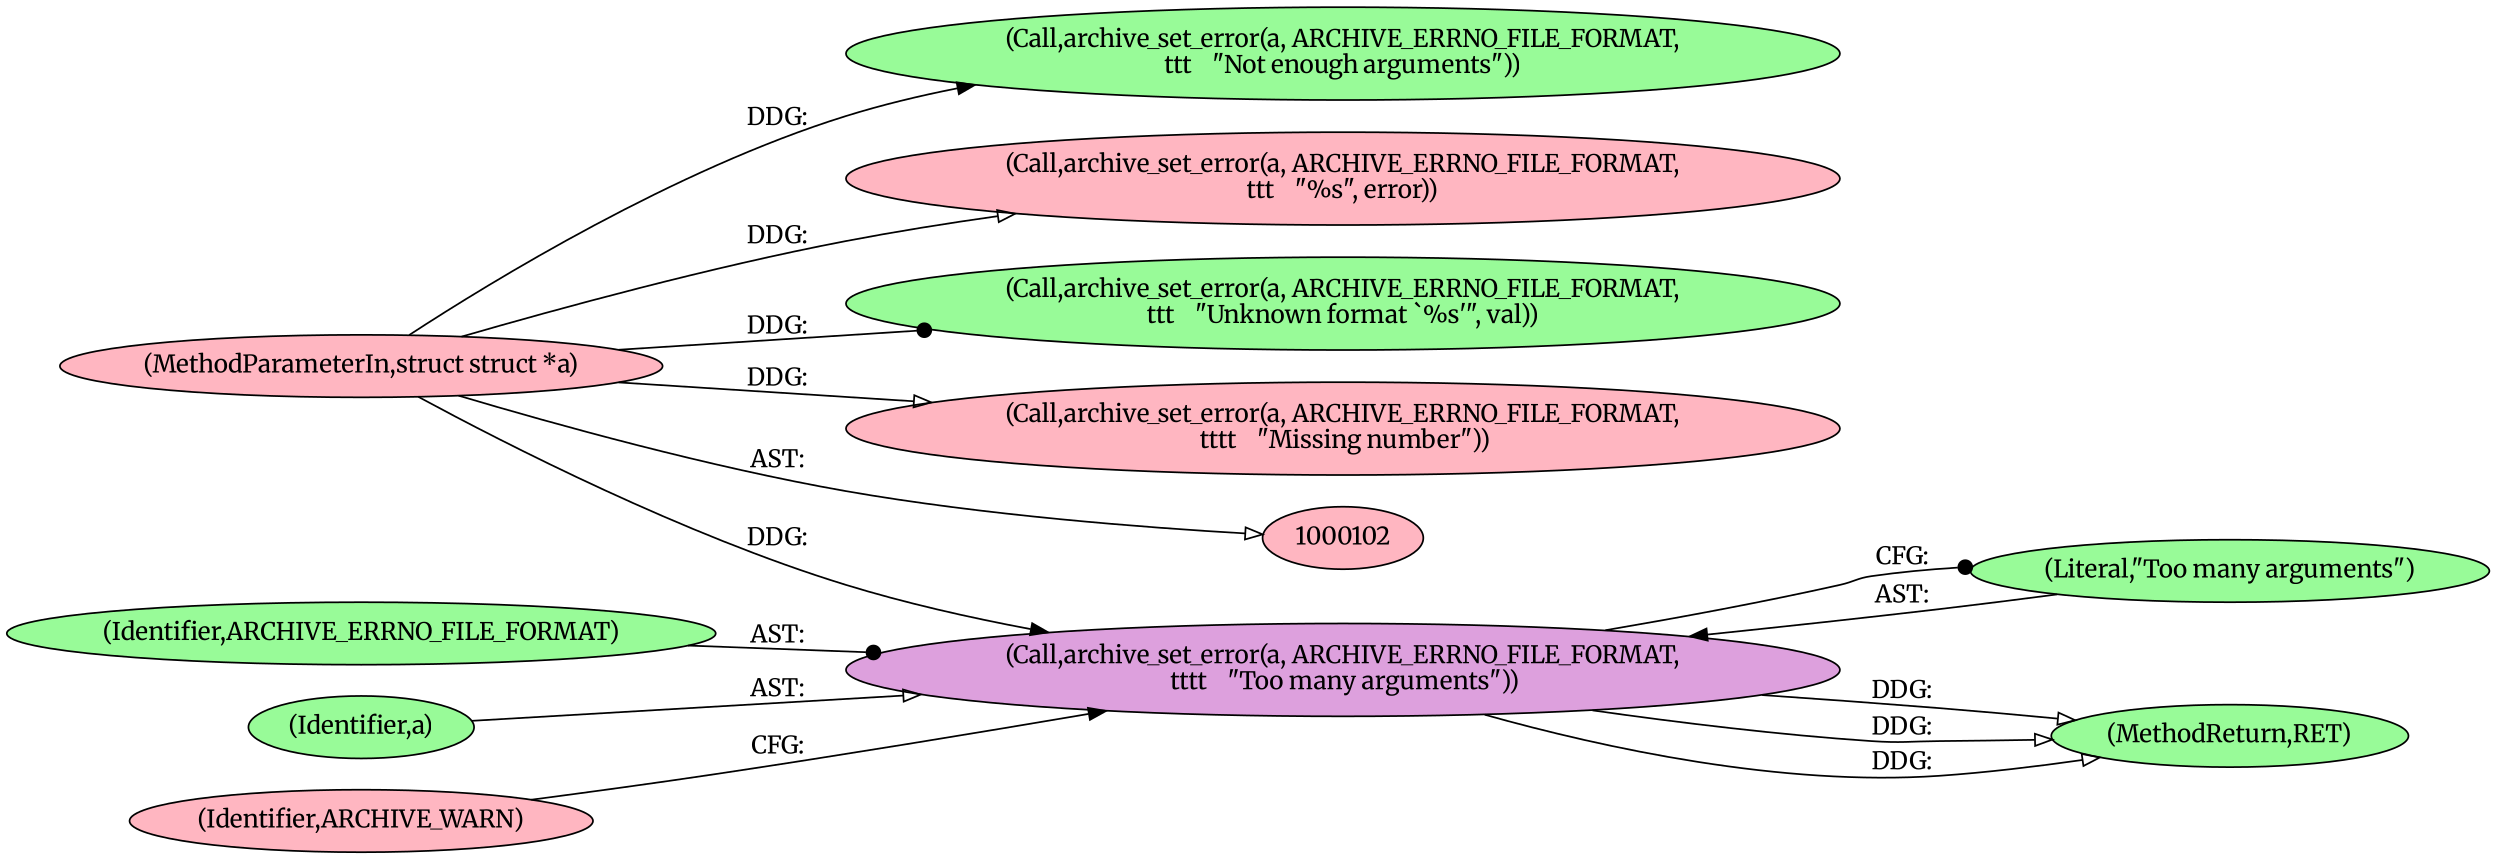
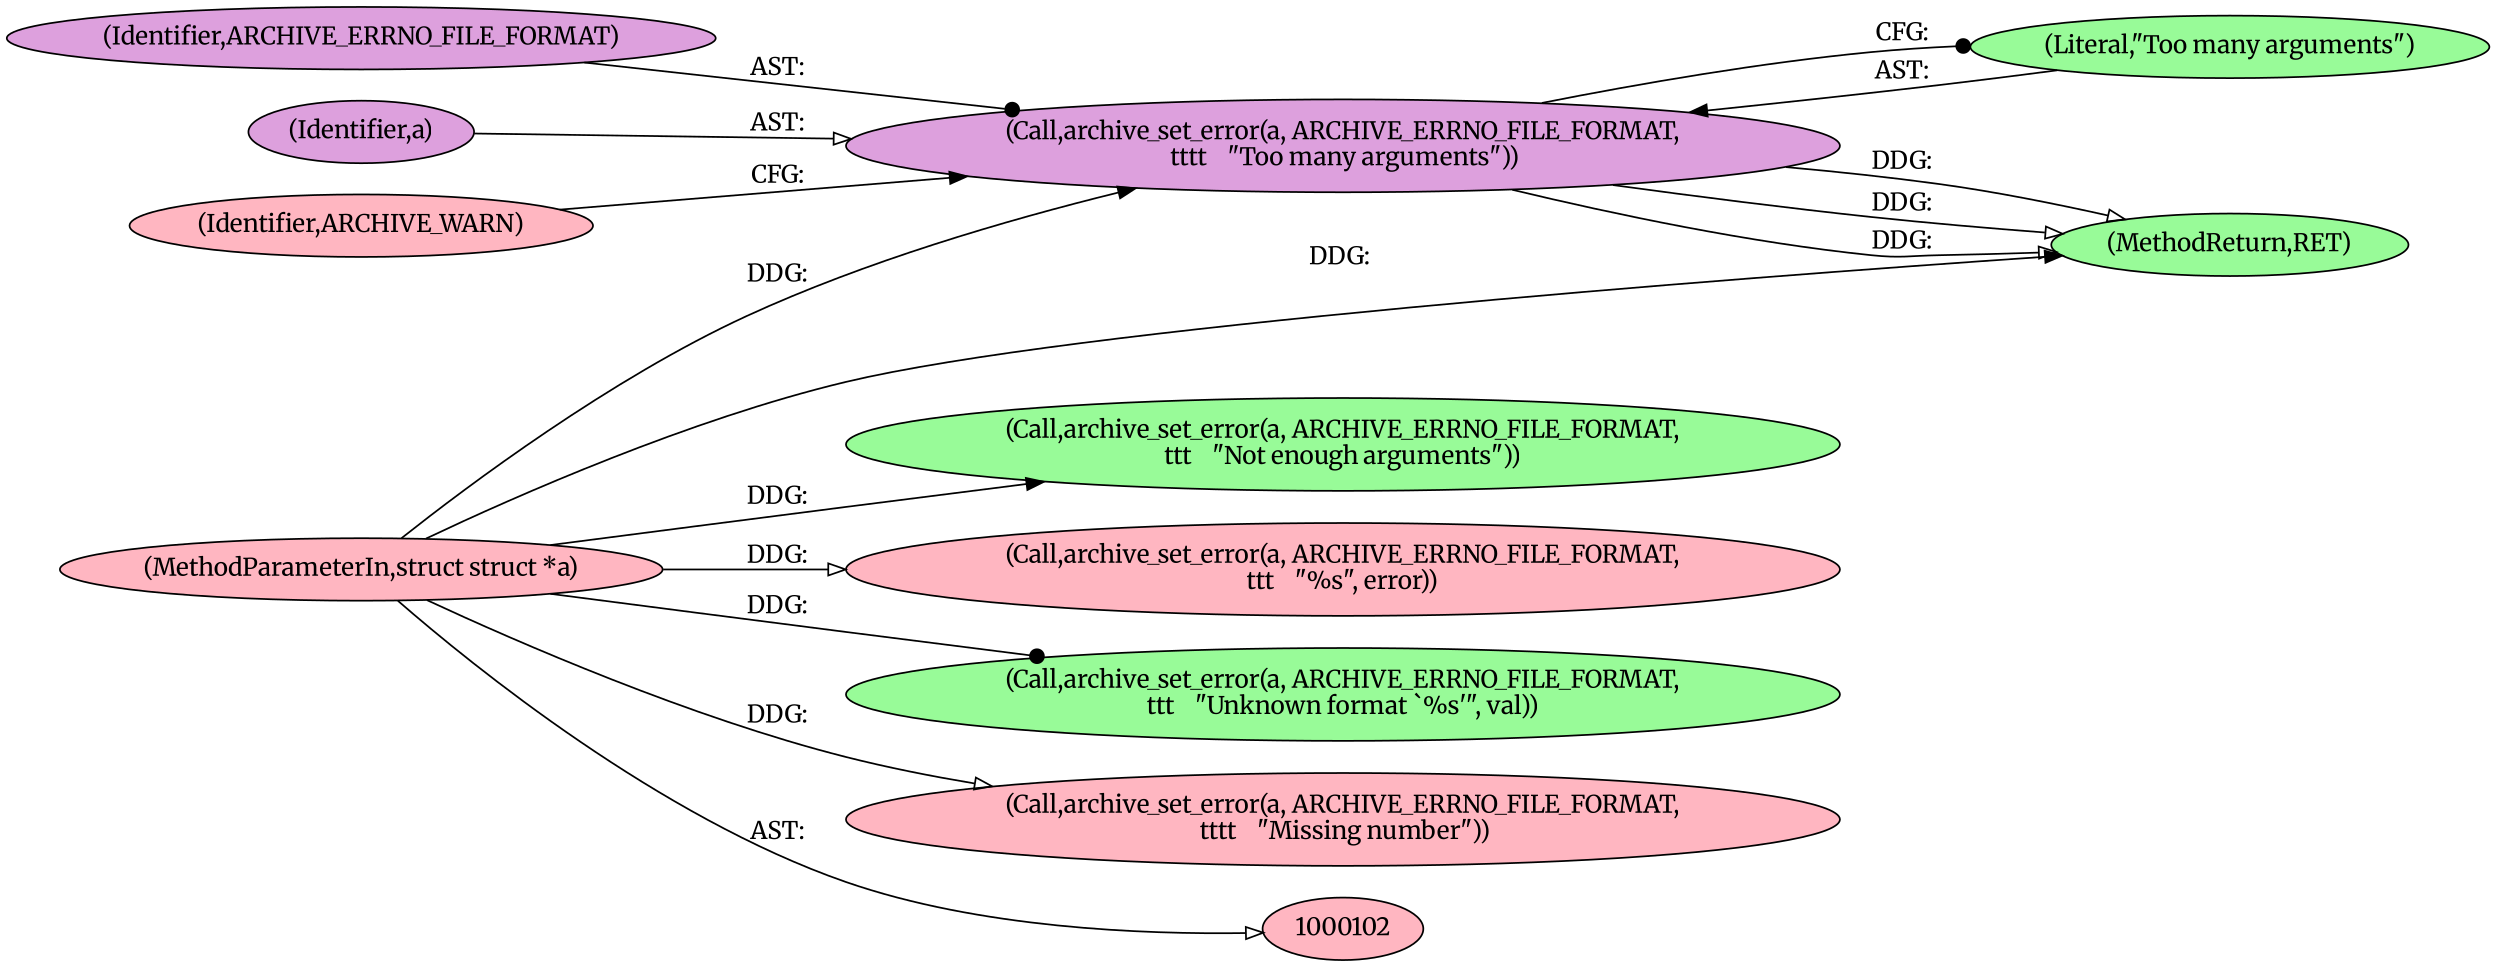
edge "(MethodParameterIn,struct struct *a)" -> "(MethodReturn,RET)": added, label "DDG:"
node "(Identifier,ARCHIVE_ERRNO_FILE_FORMAT)": fillcolor palegreen -> plum
node "(Identifier,a)": fillcolor palegreen -> plum
